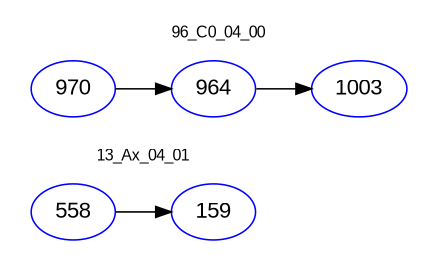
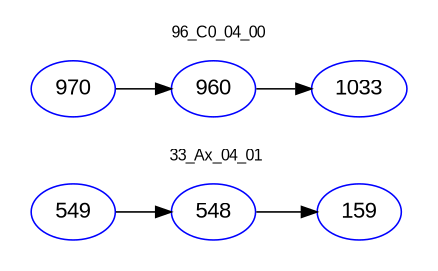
node "964": label "964" -> "960"
node "1003": label "1003" -> "1033"
cluster "13_Ax_04_01": label "13_Ax_04_01" -> "33_Ax_04_01"
node "549": added
node "558": label "558" -> "548"
